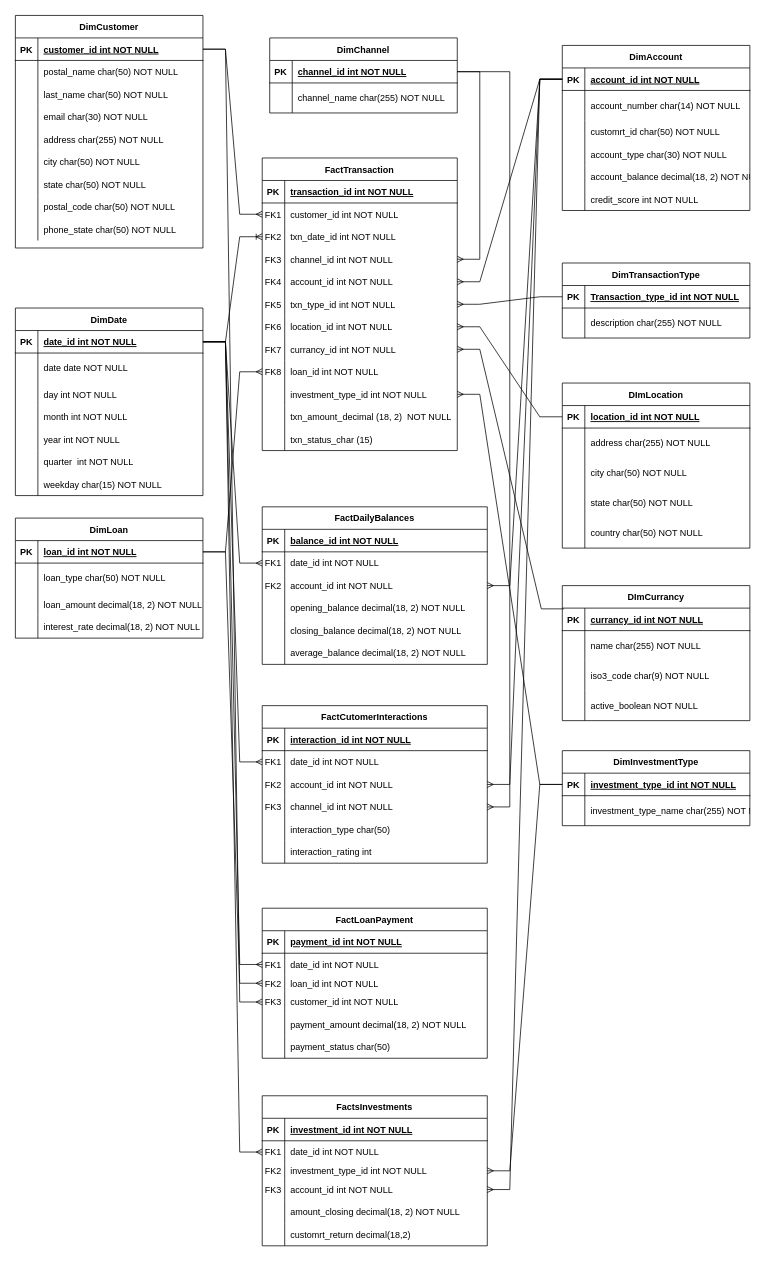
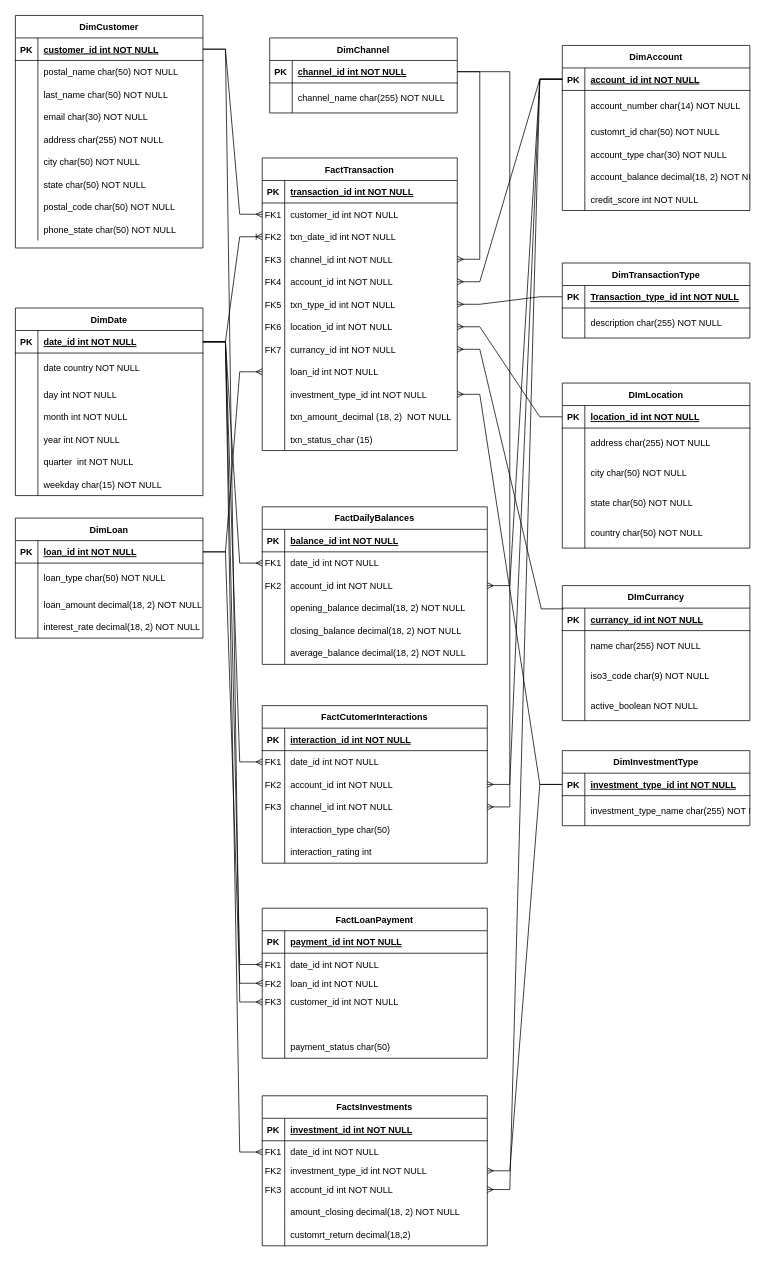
node "date date NOT NULL": label "date date NOT NULL" -> "date country NOT NULL"
node "FK8": removed
node "payment_amount decimal(18, 2) NOT NULL": removed
